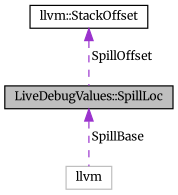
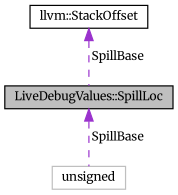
edge "LiveDebugValues::SpillLoc" -> "llvm::StackOffset": label " SpillOffset" -> " SpillBase"
node "llvm": label "llvm" -> "unsigned"
